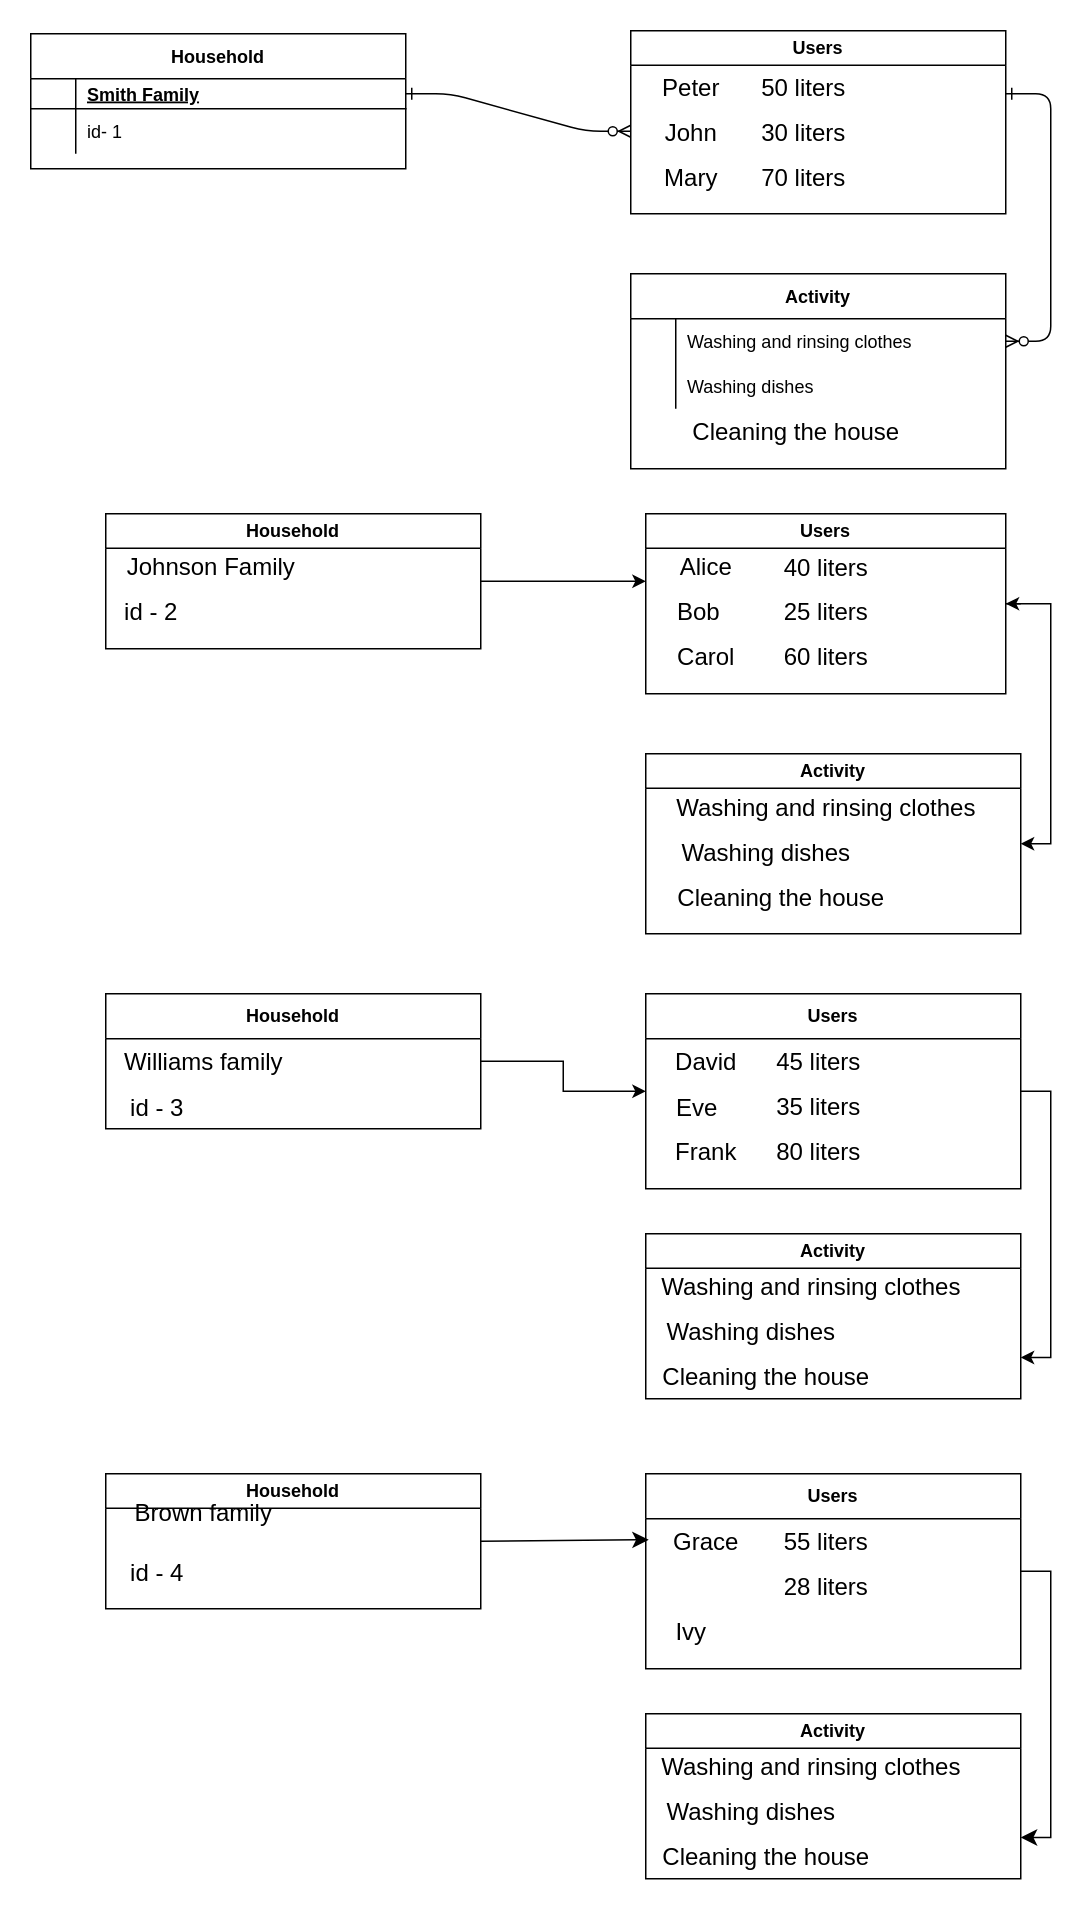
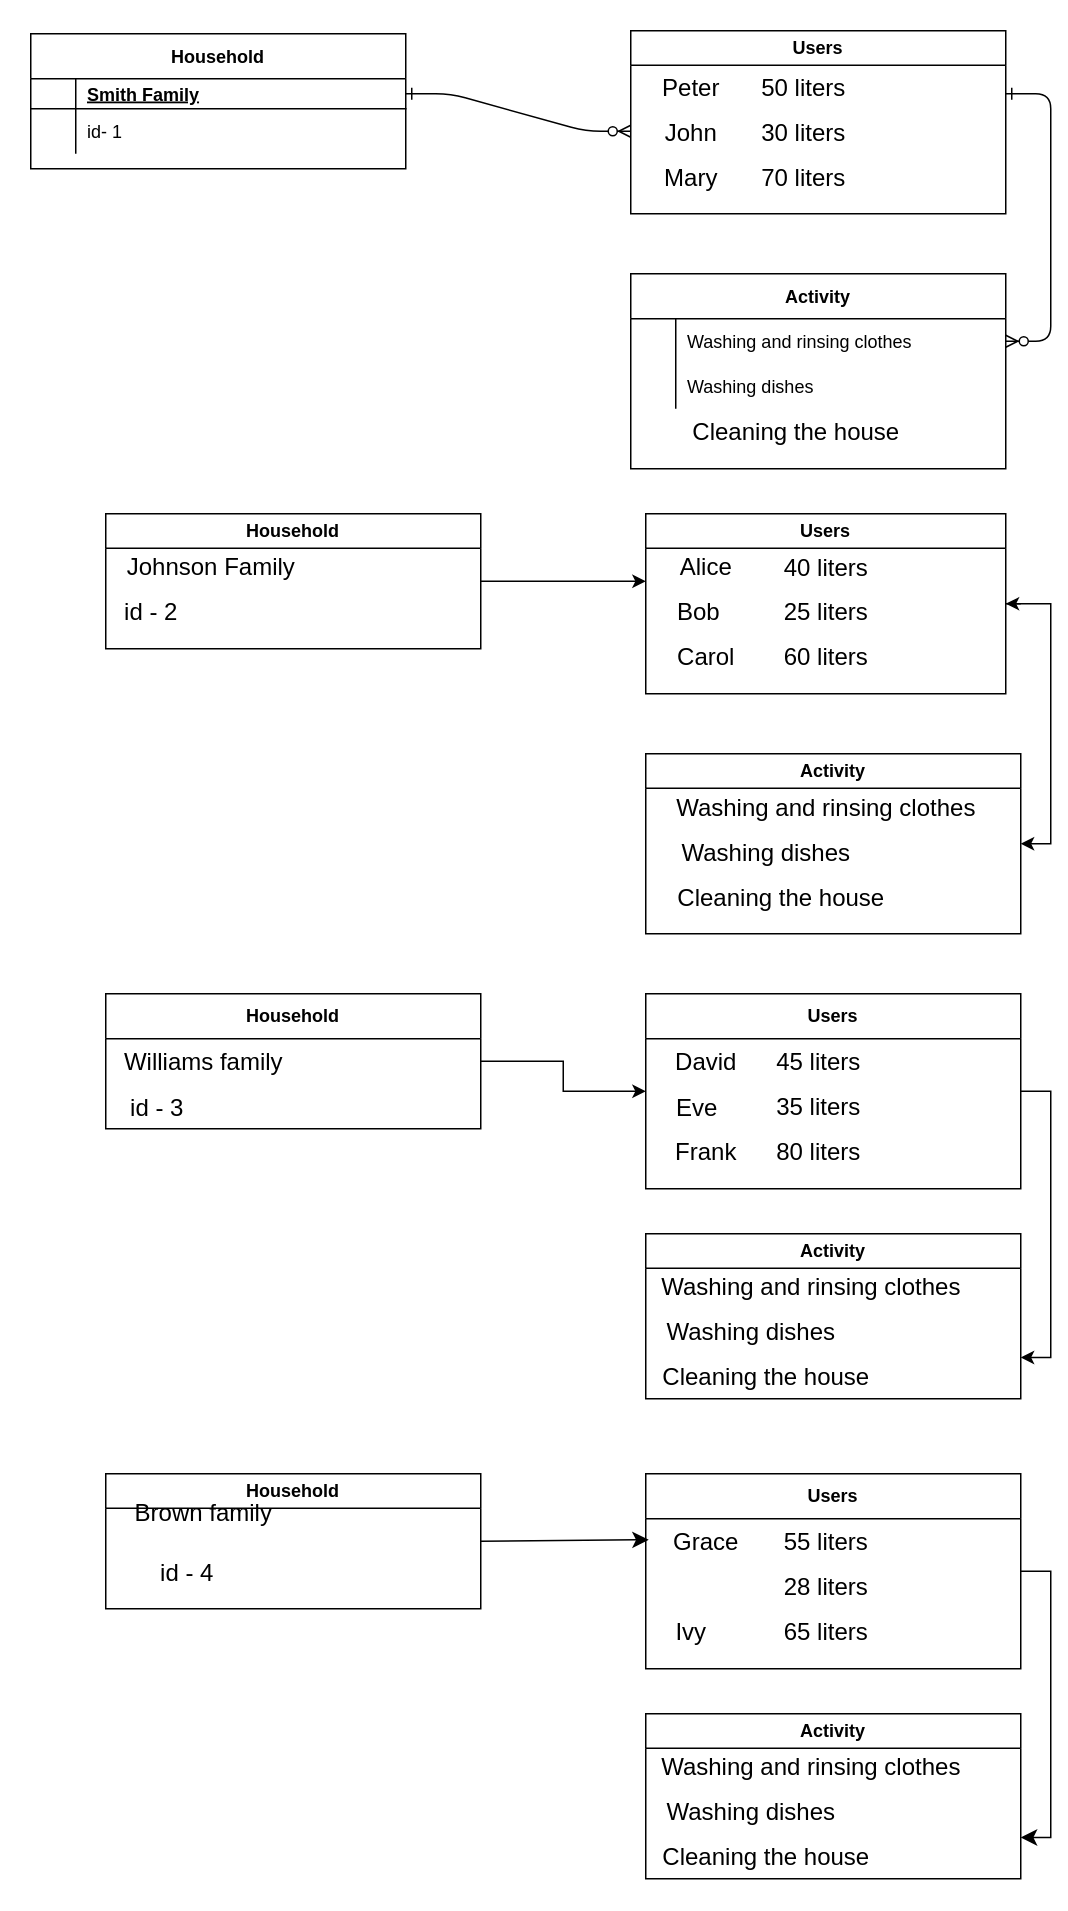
node "id - 4": moved (157, 1573) -> (187, 1573)
node "65 liters": added
